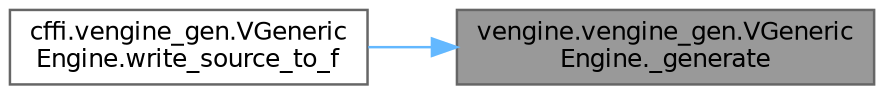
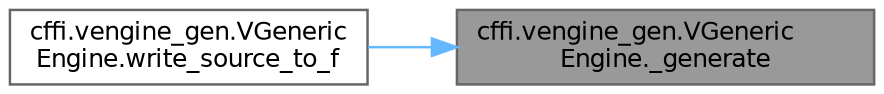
node "vengine.vengine_gen.VGeneric Engine._generate": label "vengine.vengine_gen.VGeneric Engine._generate" -> "cffi.vengine_gen.VGeneric Engine._generate"
